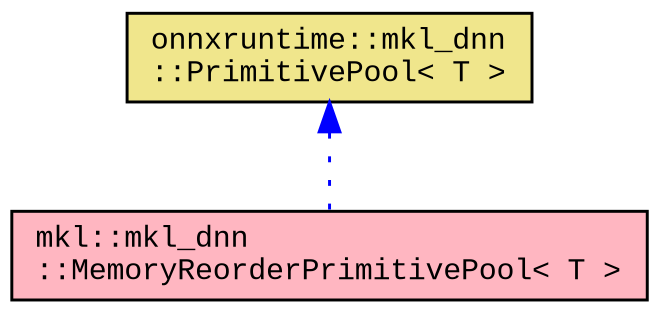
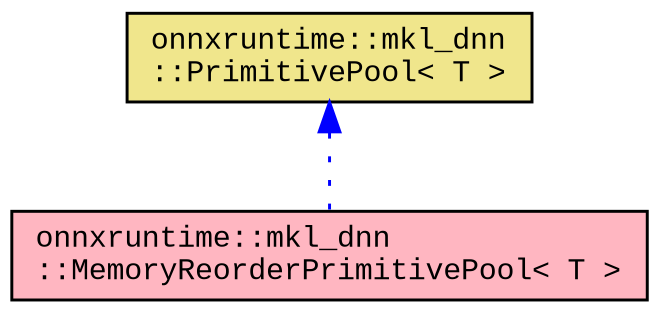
node "mkl::mkl_dnn ::MemoryReorderPrimitivePool< T >": label "mkl::mkl_dnn ::MemoryReorderPrimitivePool< T >" -> "onnxruntime::mkl_dnn ::MemoryReorderPrimitivePool< T >"
